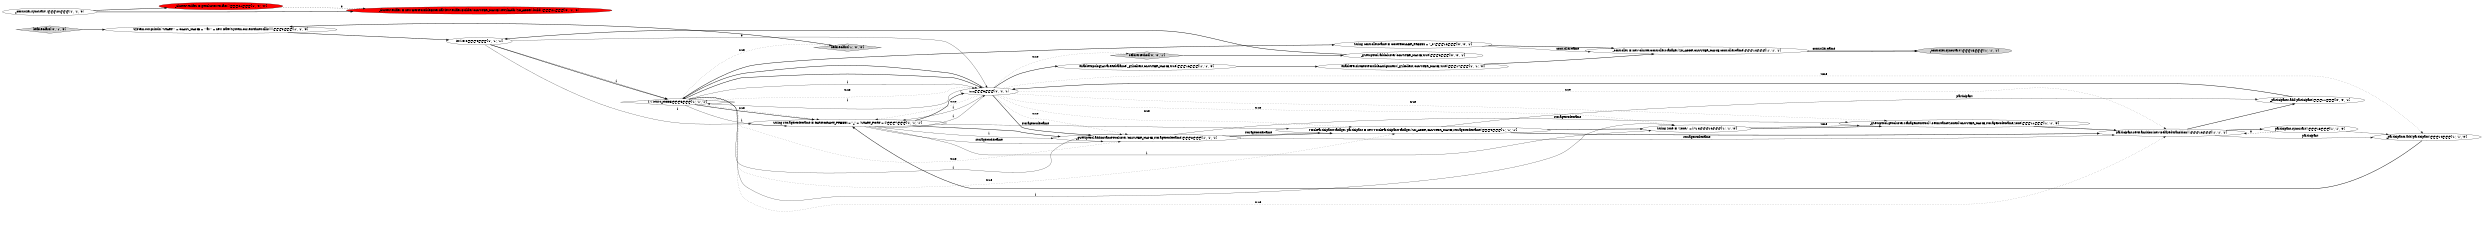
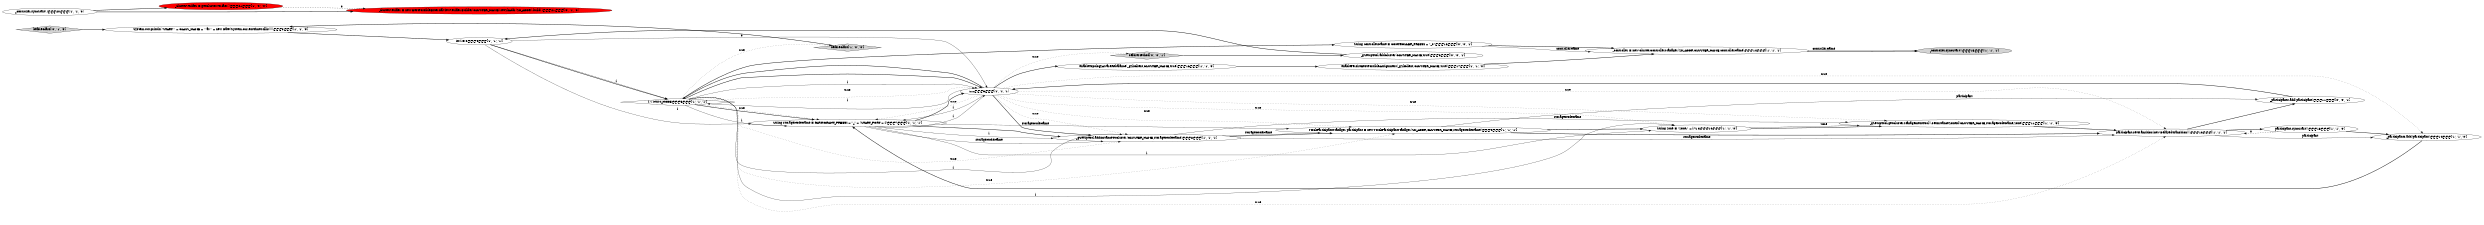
edge "i++@@@6@@@['1', '1', '1']" -> "_participants.add(participant)@@@14@@@['1', '1', '0']": label "zone" -> "true"
edge "participant.syncStart()@@@13@@@['1', '1', '0']" -> "_participants.add(participant)@@@14@@@['1', '1', '0']": style solid -> bold
